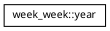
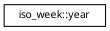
node "week_week::year": label "week_week::year" -> "iso_week::year"
